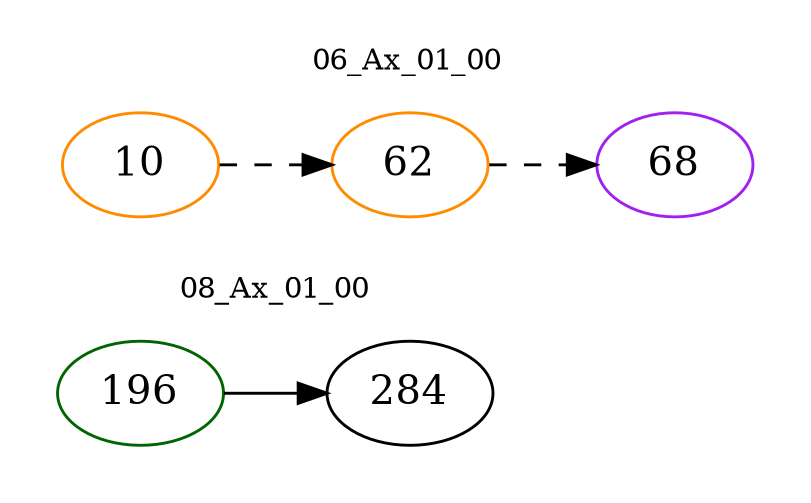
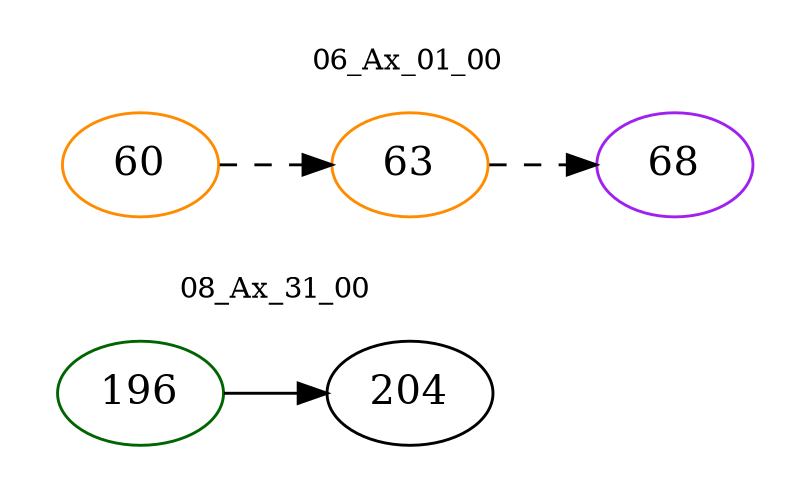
node "10": label "10" -> "60"
node "62": label "62" -> "63"
cluster "08_Ax_01_00": label "08_Ax_01_00" -> "08_Ax_31_00"
node "284": label "284" -> "204"
